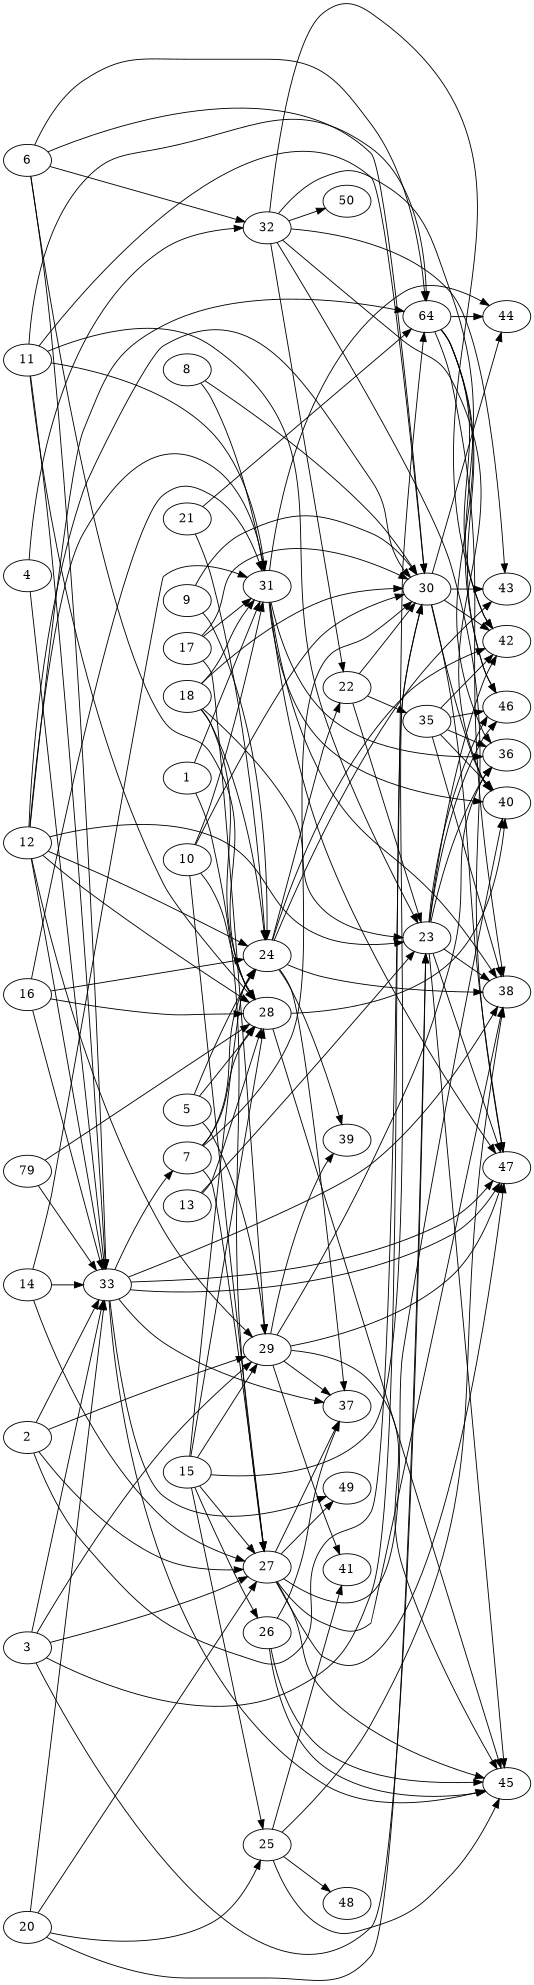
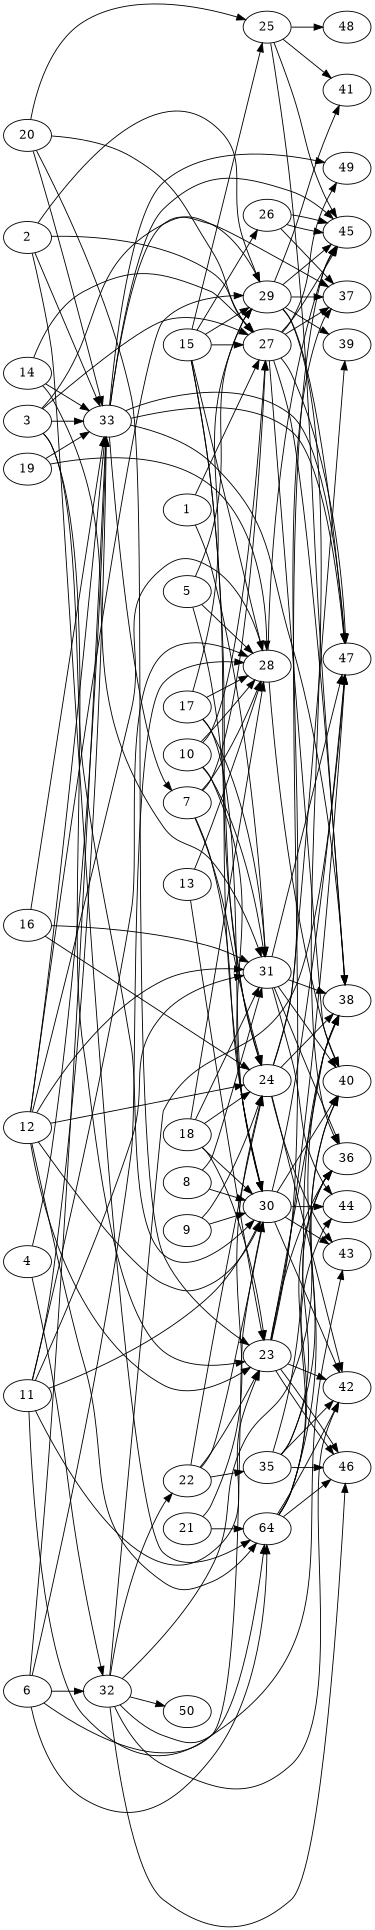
edge "24" -> "22": reversed
edge "16" -> "28": now "17" -> "28"
node "79": label "79" -> "19"
